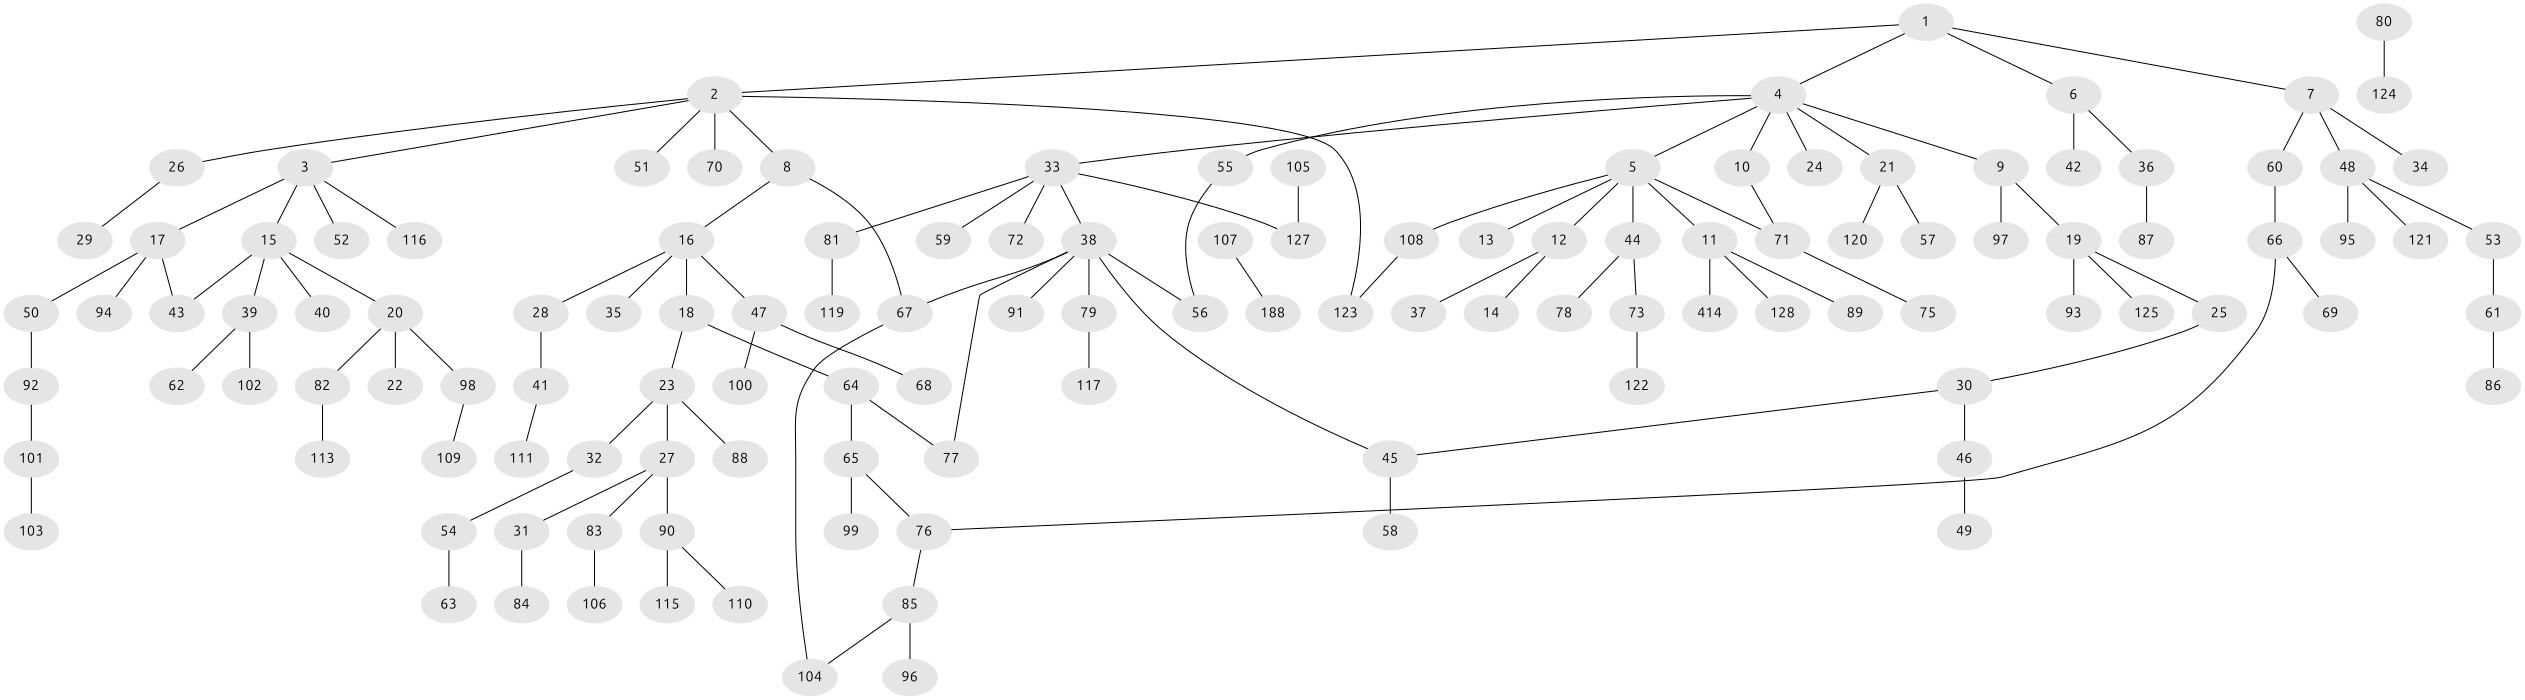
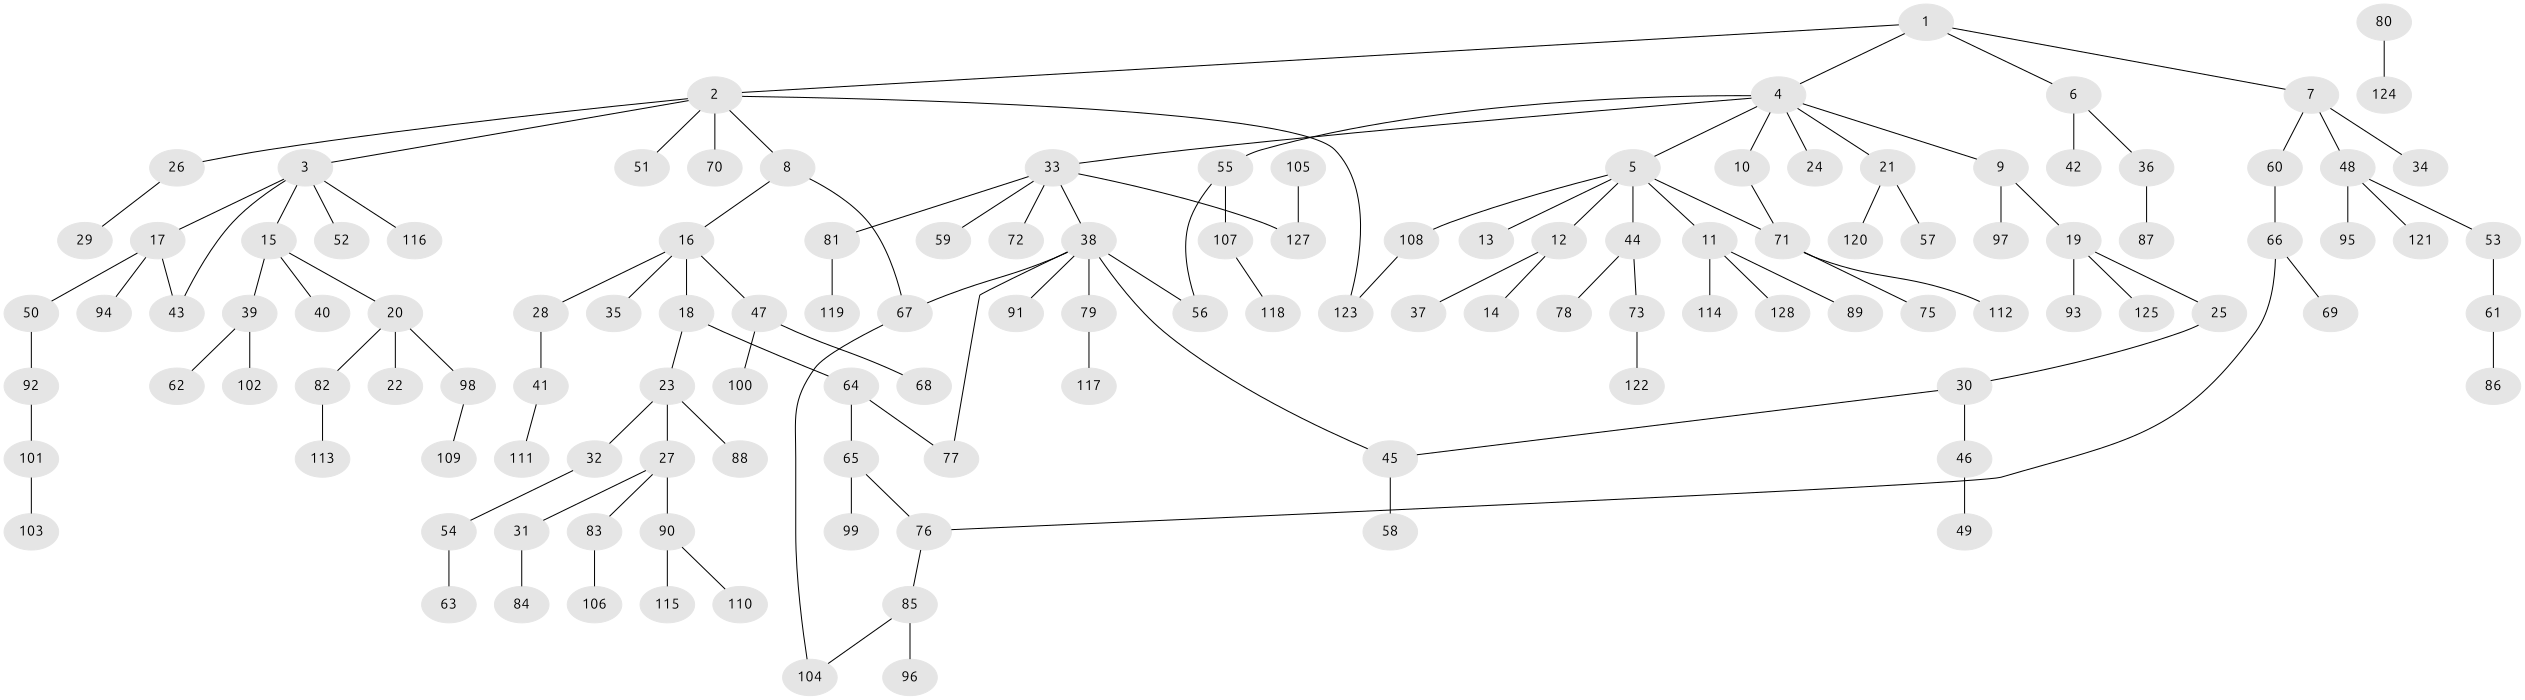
edge "55" -- "107": added
edge "15" -- "43": now "3" -- "43"
node "188": label "188" -> "118"
node "414": label "414" -> "114"
node "112": added
